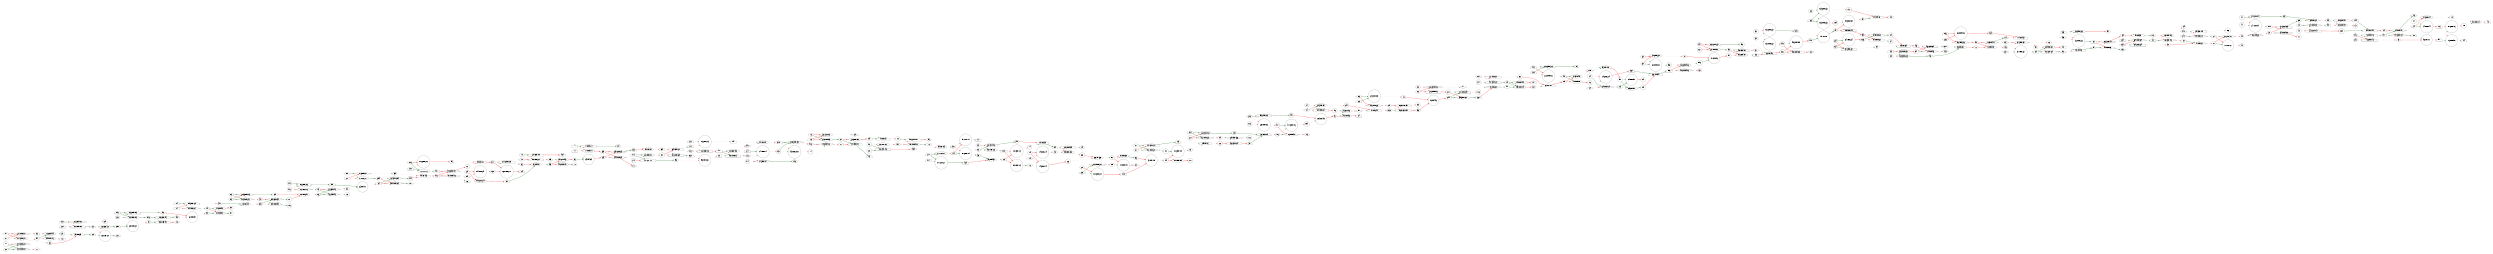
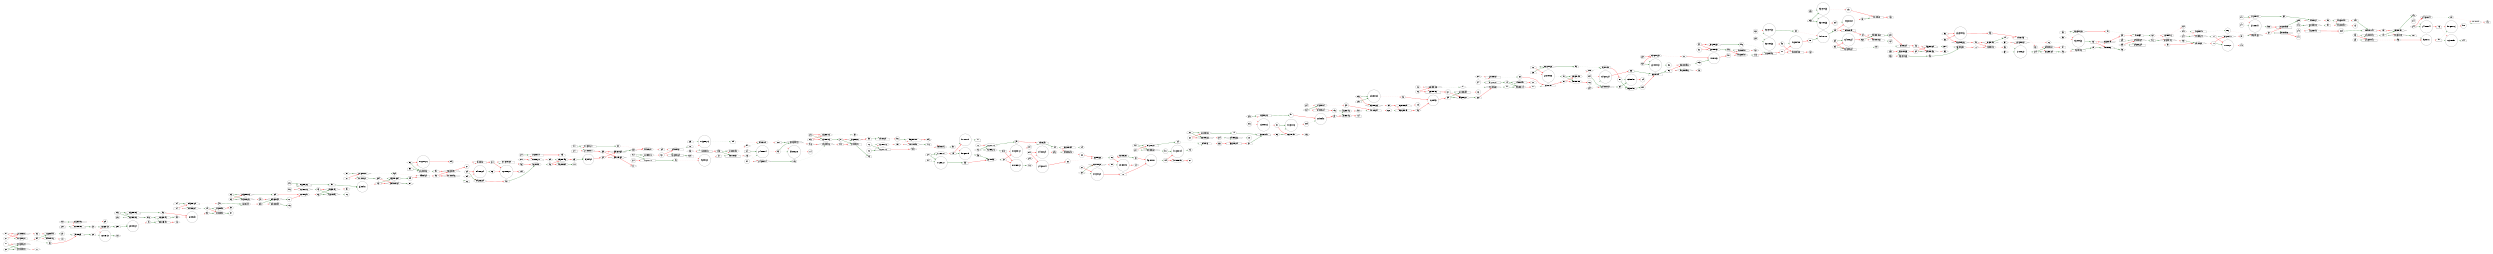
edge "y09" -> "x09 AND y09": color red -> darkgreen
node "wjq AND thj": label "wjq AND thj" -> "rhc AND thj"
